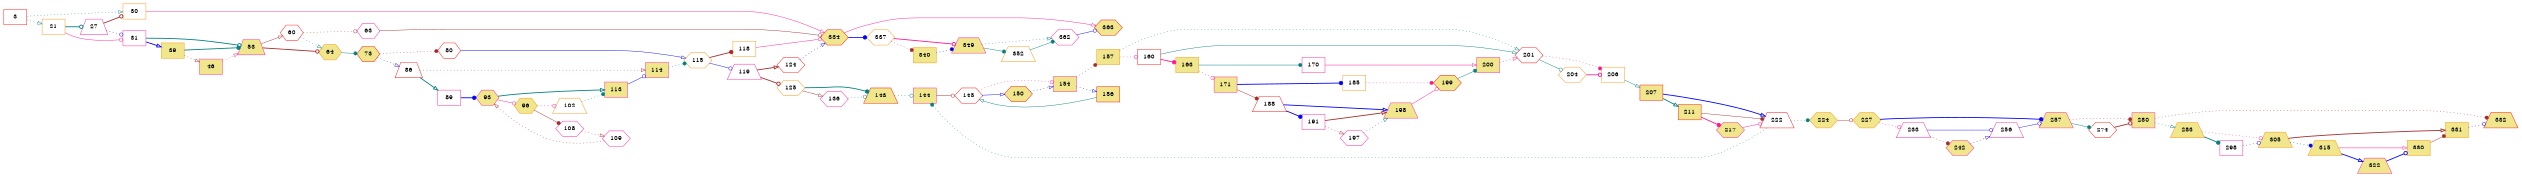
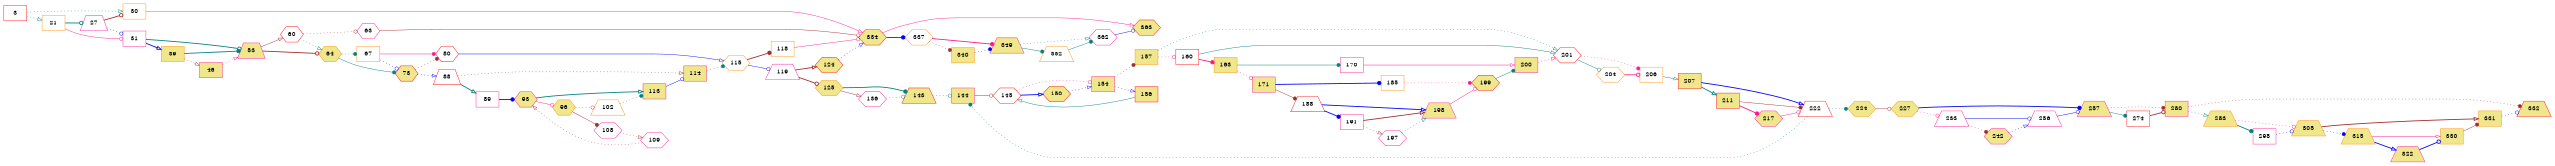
edge "337" -> "349": arrowhead odot -> dot
node "67": added
node "124": fillcolor white -> khaki
node "86": label "86" -> "88"
node "125": fillcolor white -> khaki
edge "145" -> "150": style solid -> bold
node "274": shape hexagon -> box
